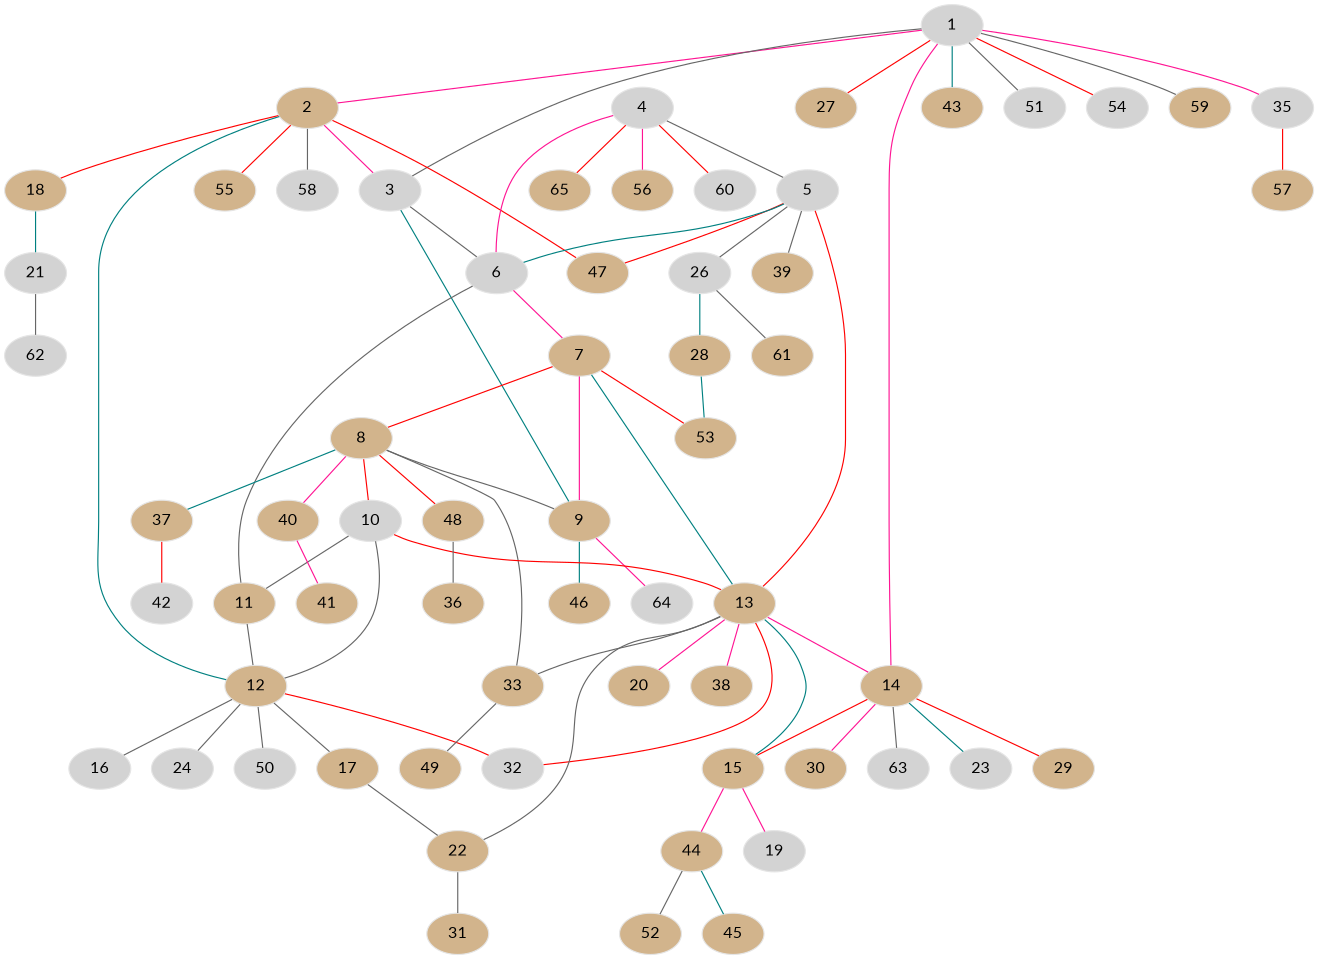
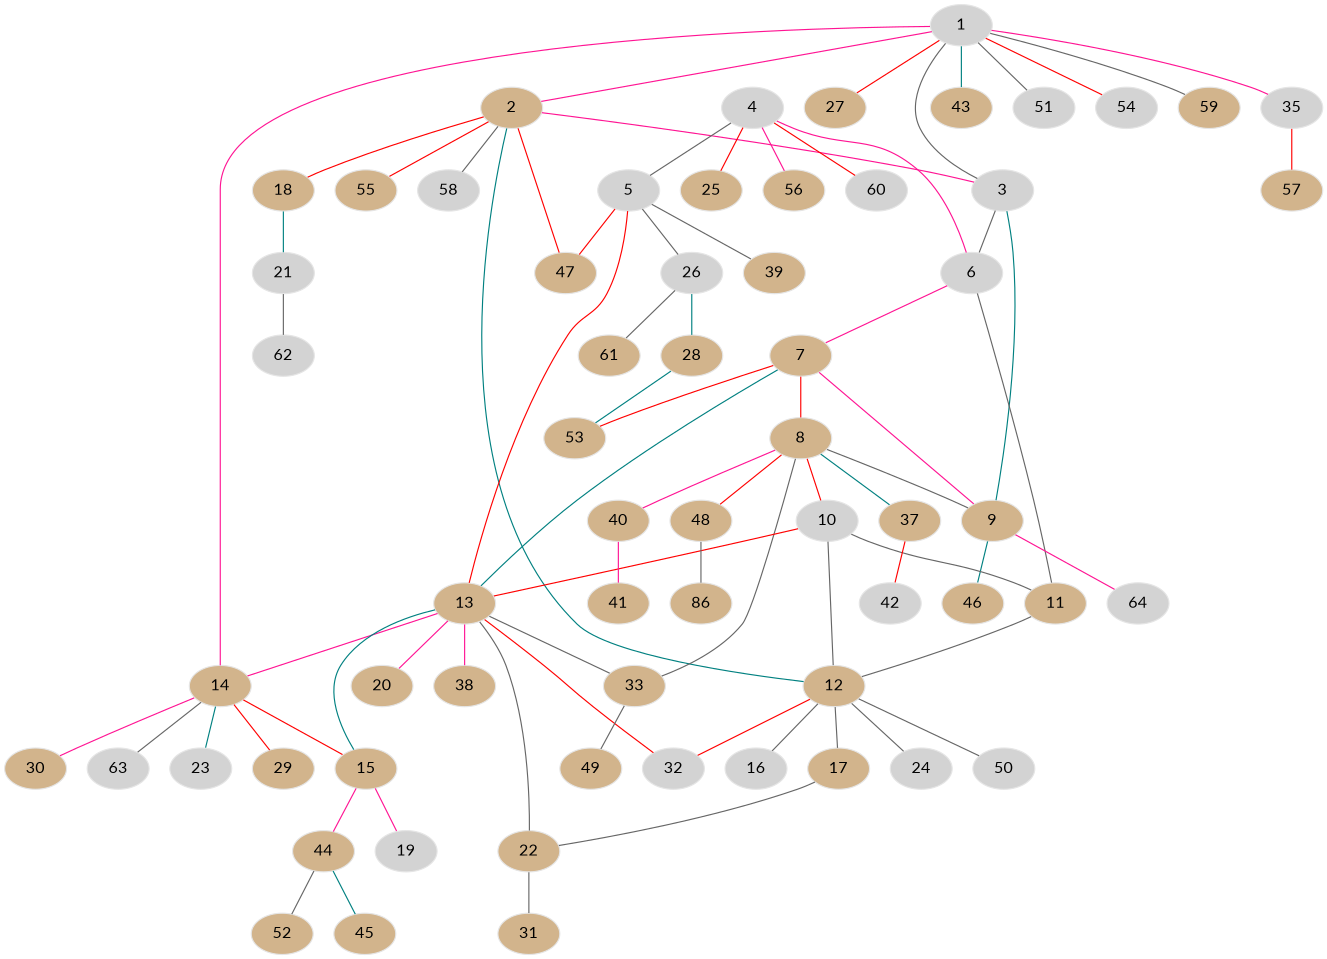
node "65": label "65" -> "25"
edge "5" -- "6": removed
node "36": label "36" -> "86"
